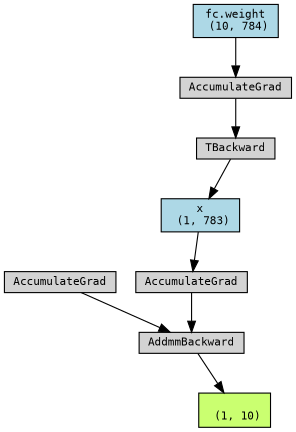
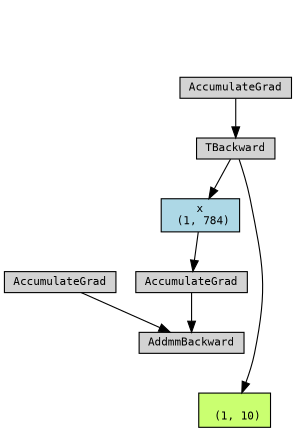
node "fc.weight (10, 784)": removed
node "x (1, 783)": label "x (1, 783)" -> "x (1, 784)"
edge "AddmmBackward" -> "(1, 10)": now "TBackward" -> "(1, 10)"
